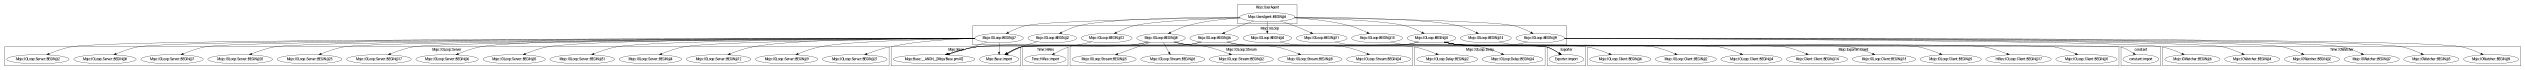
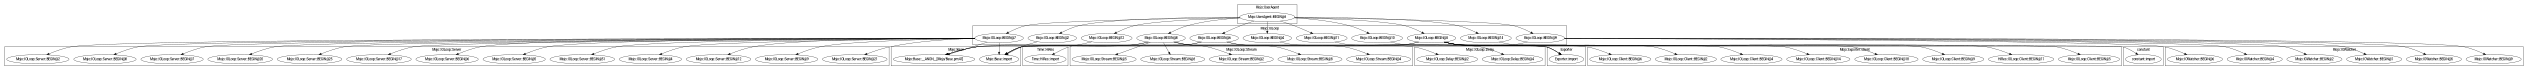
cluster "Time::IOWatcher": label "Time::IOWatcher" -> "Mojo::IOWatcher"
node "Mojo::Client::Client::BEGIN@14": label "Mojo::Client::Client::BEGIN@14" -> "Mojo::IOLoop::Client::BEGIN@14"
